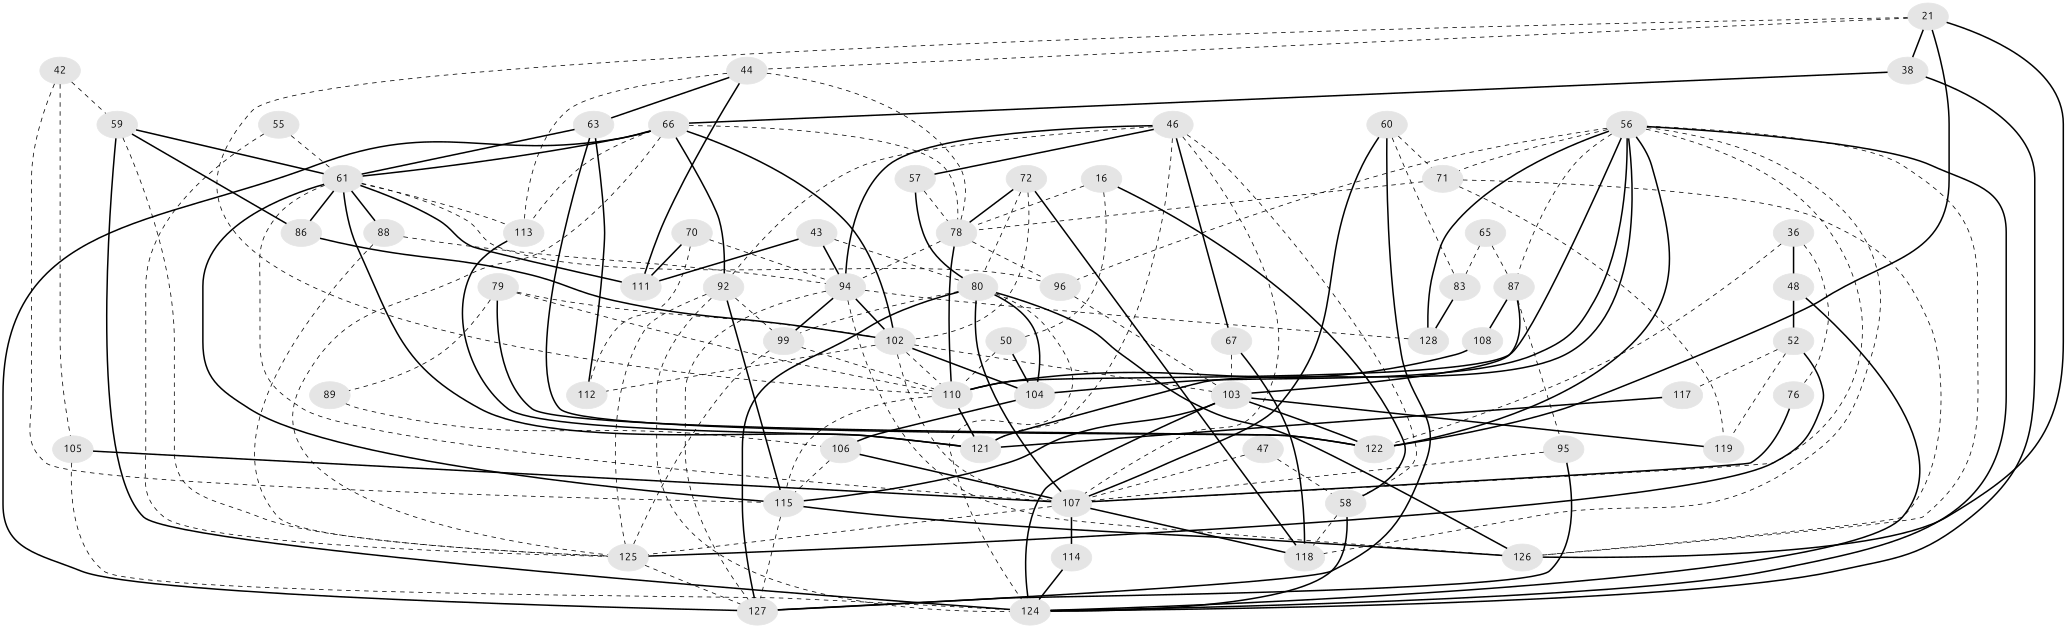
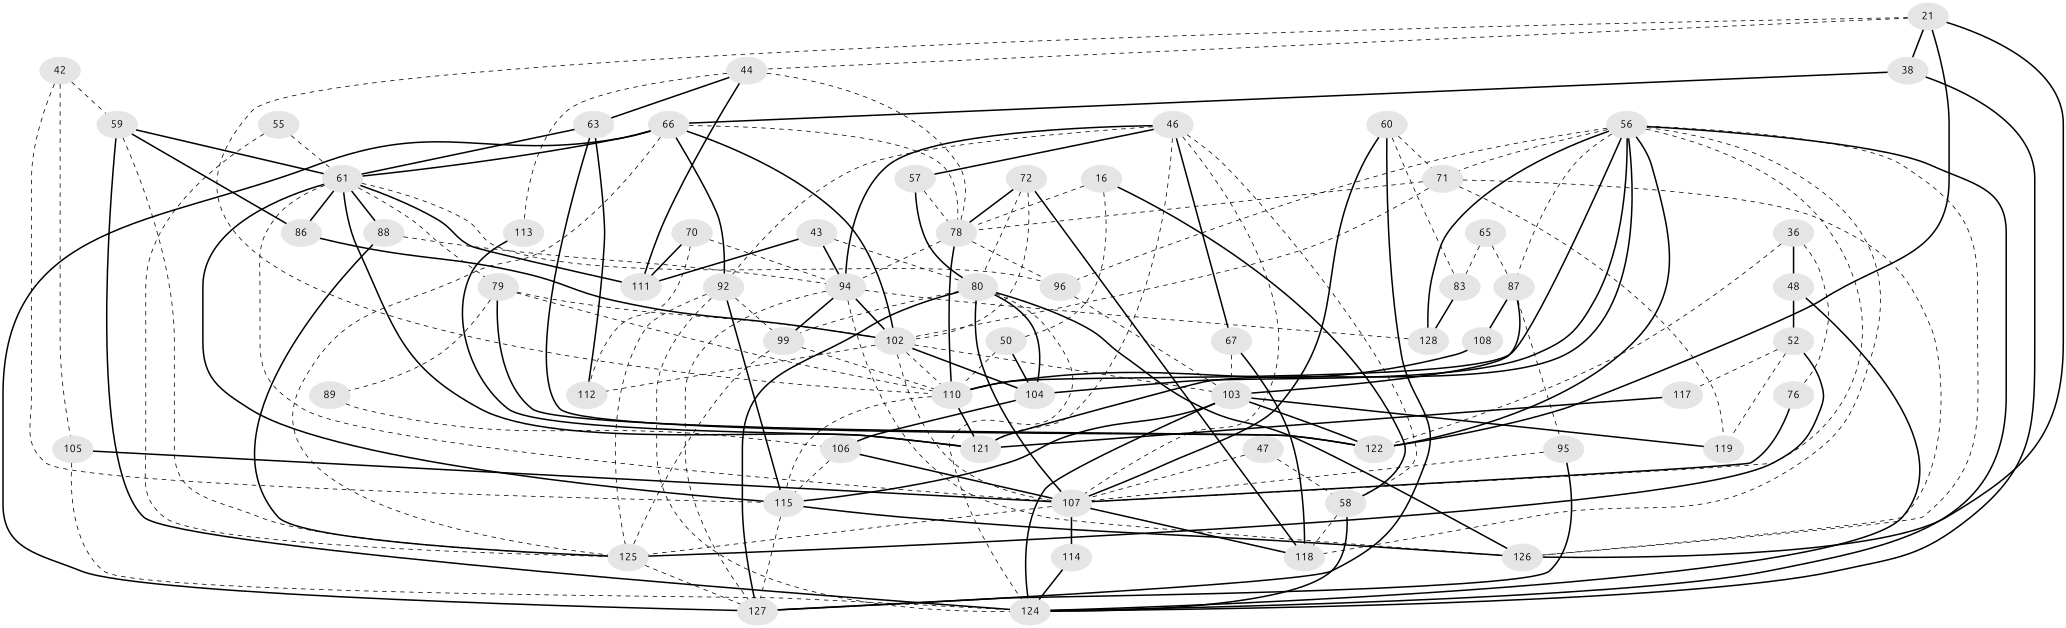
edge "66" -- "113": removed
edge "61" -- "113": now "61" -- "79"
edge "71" -- "102": added
edge "88" -- "125": style dashed -> bold
